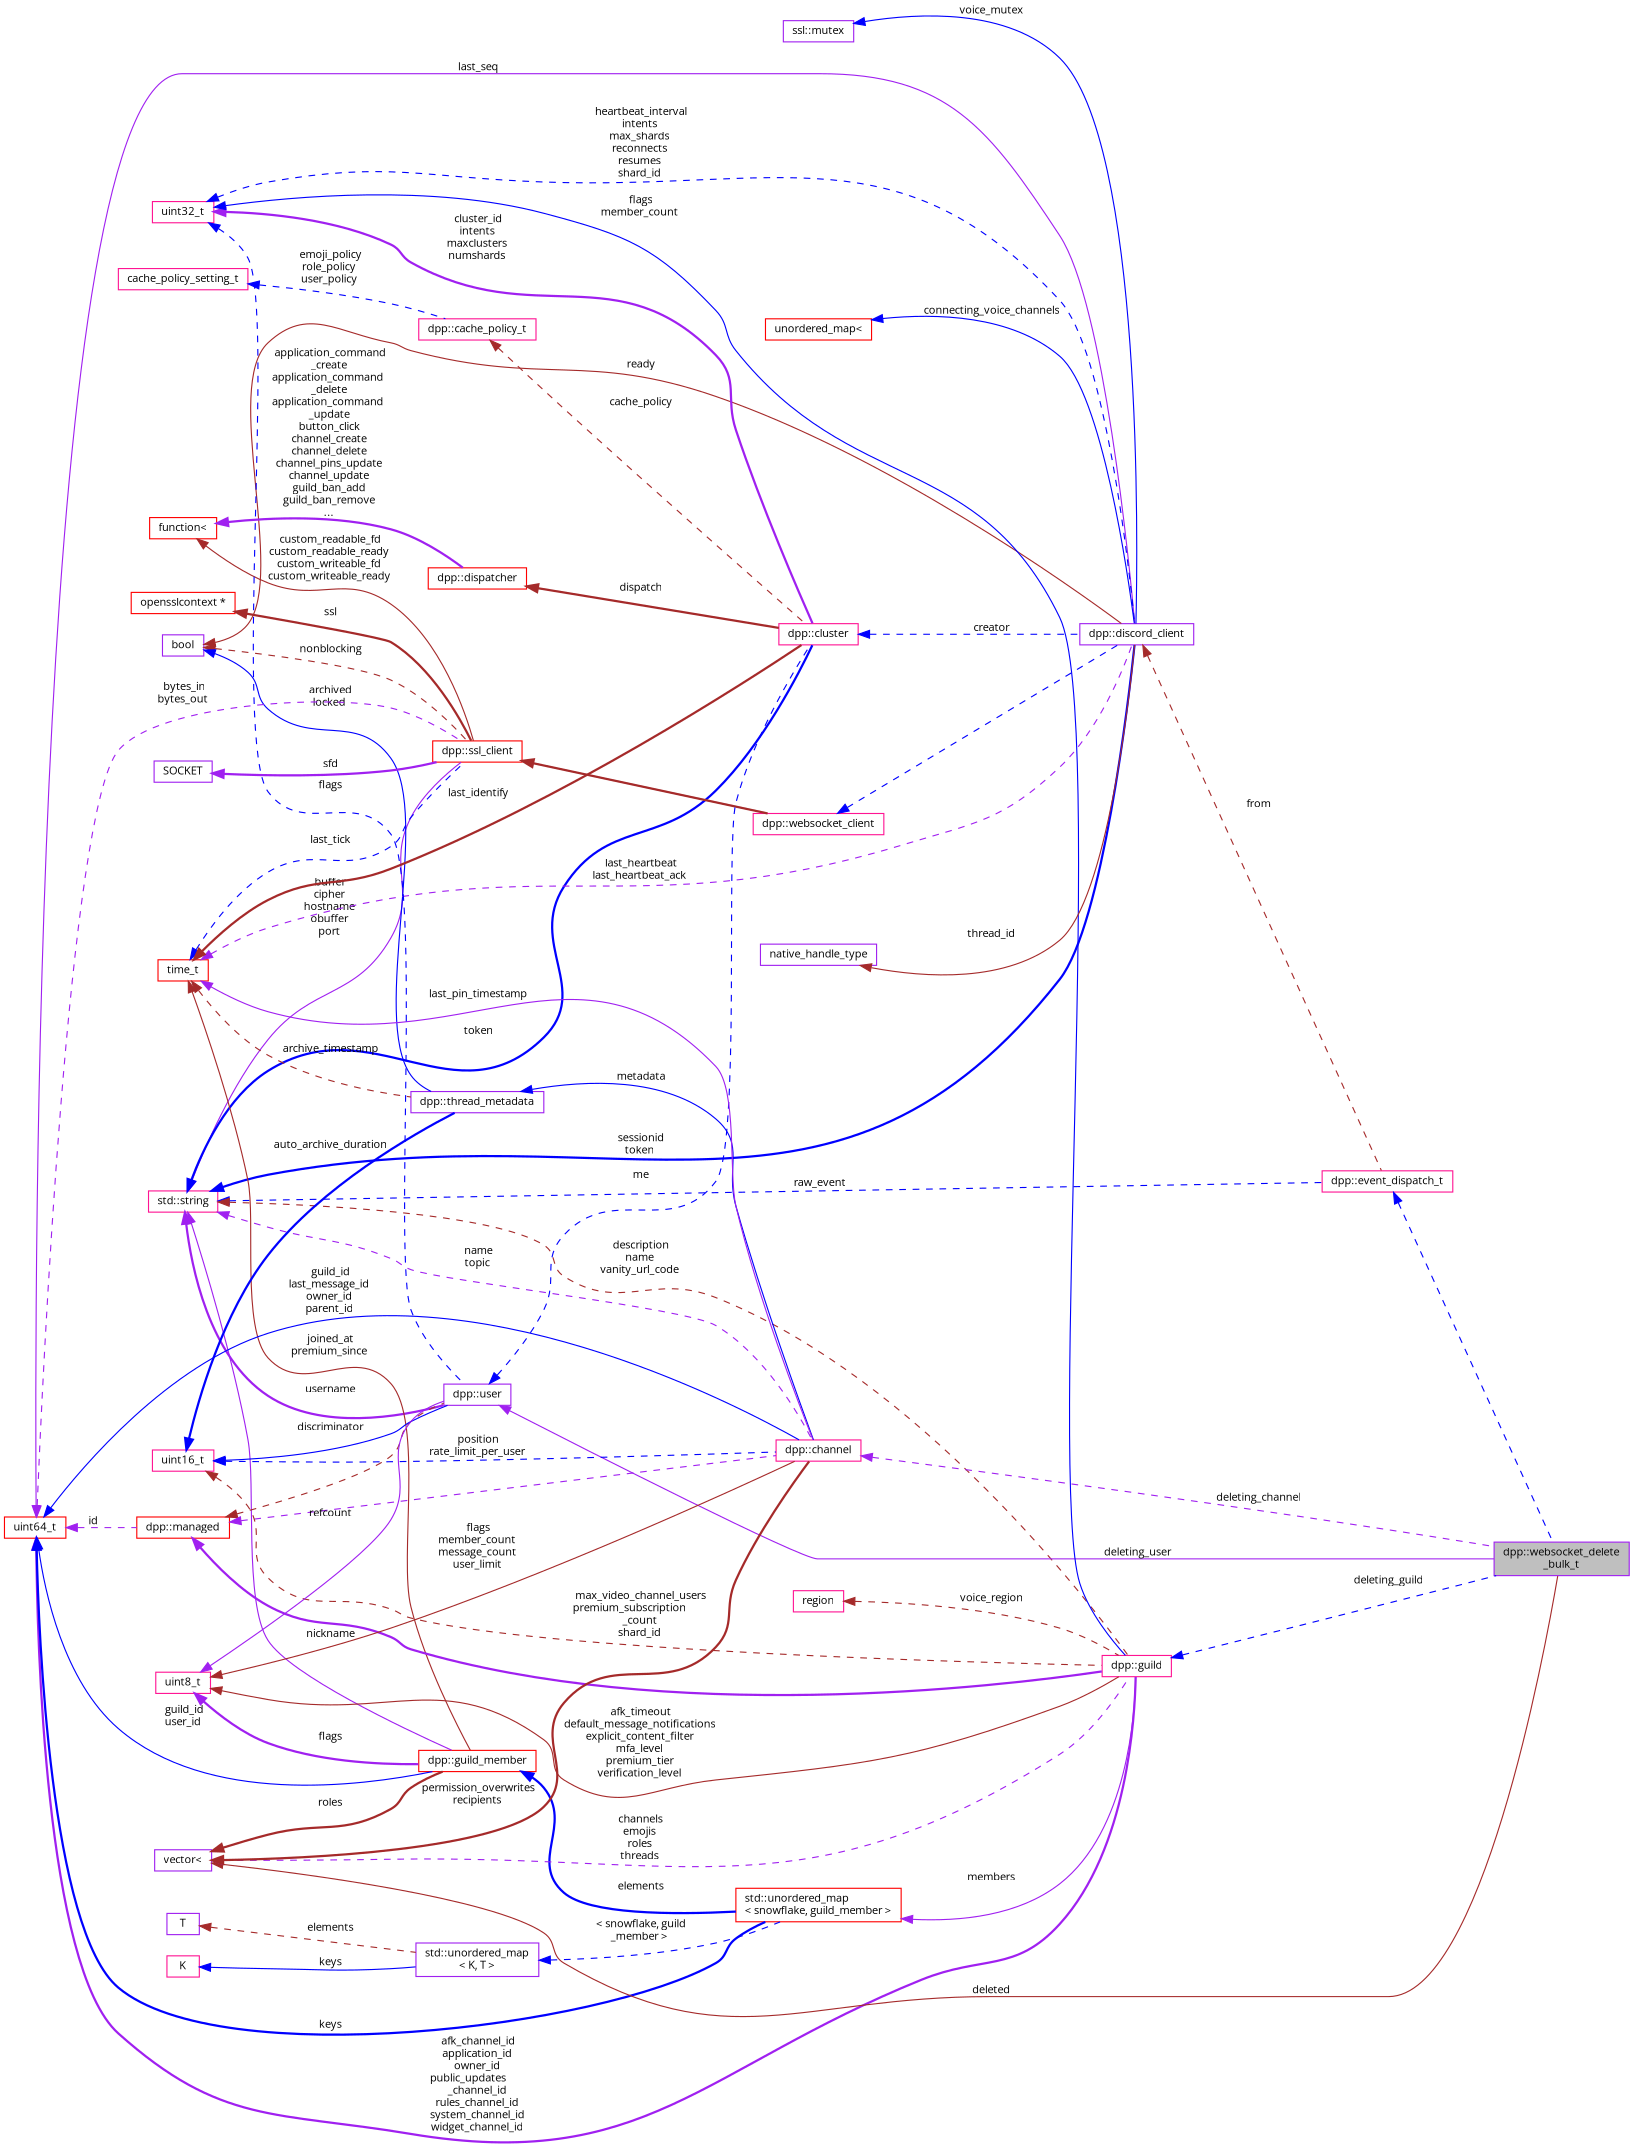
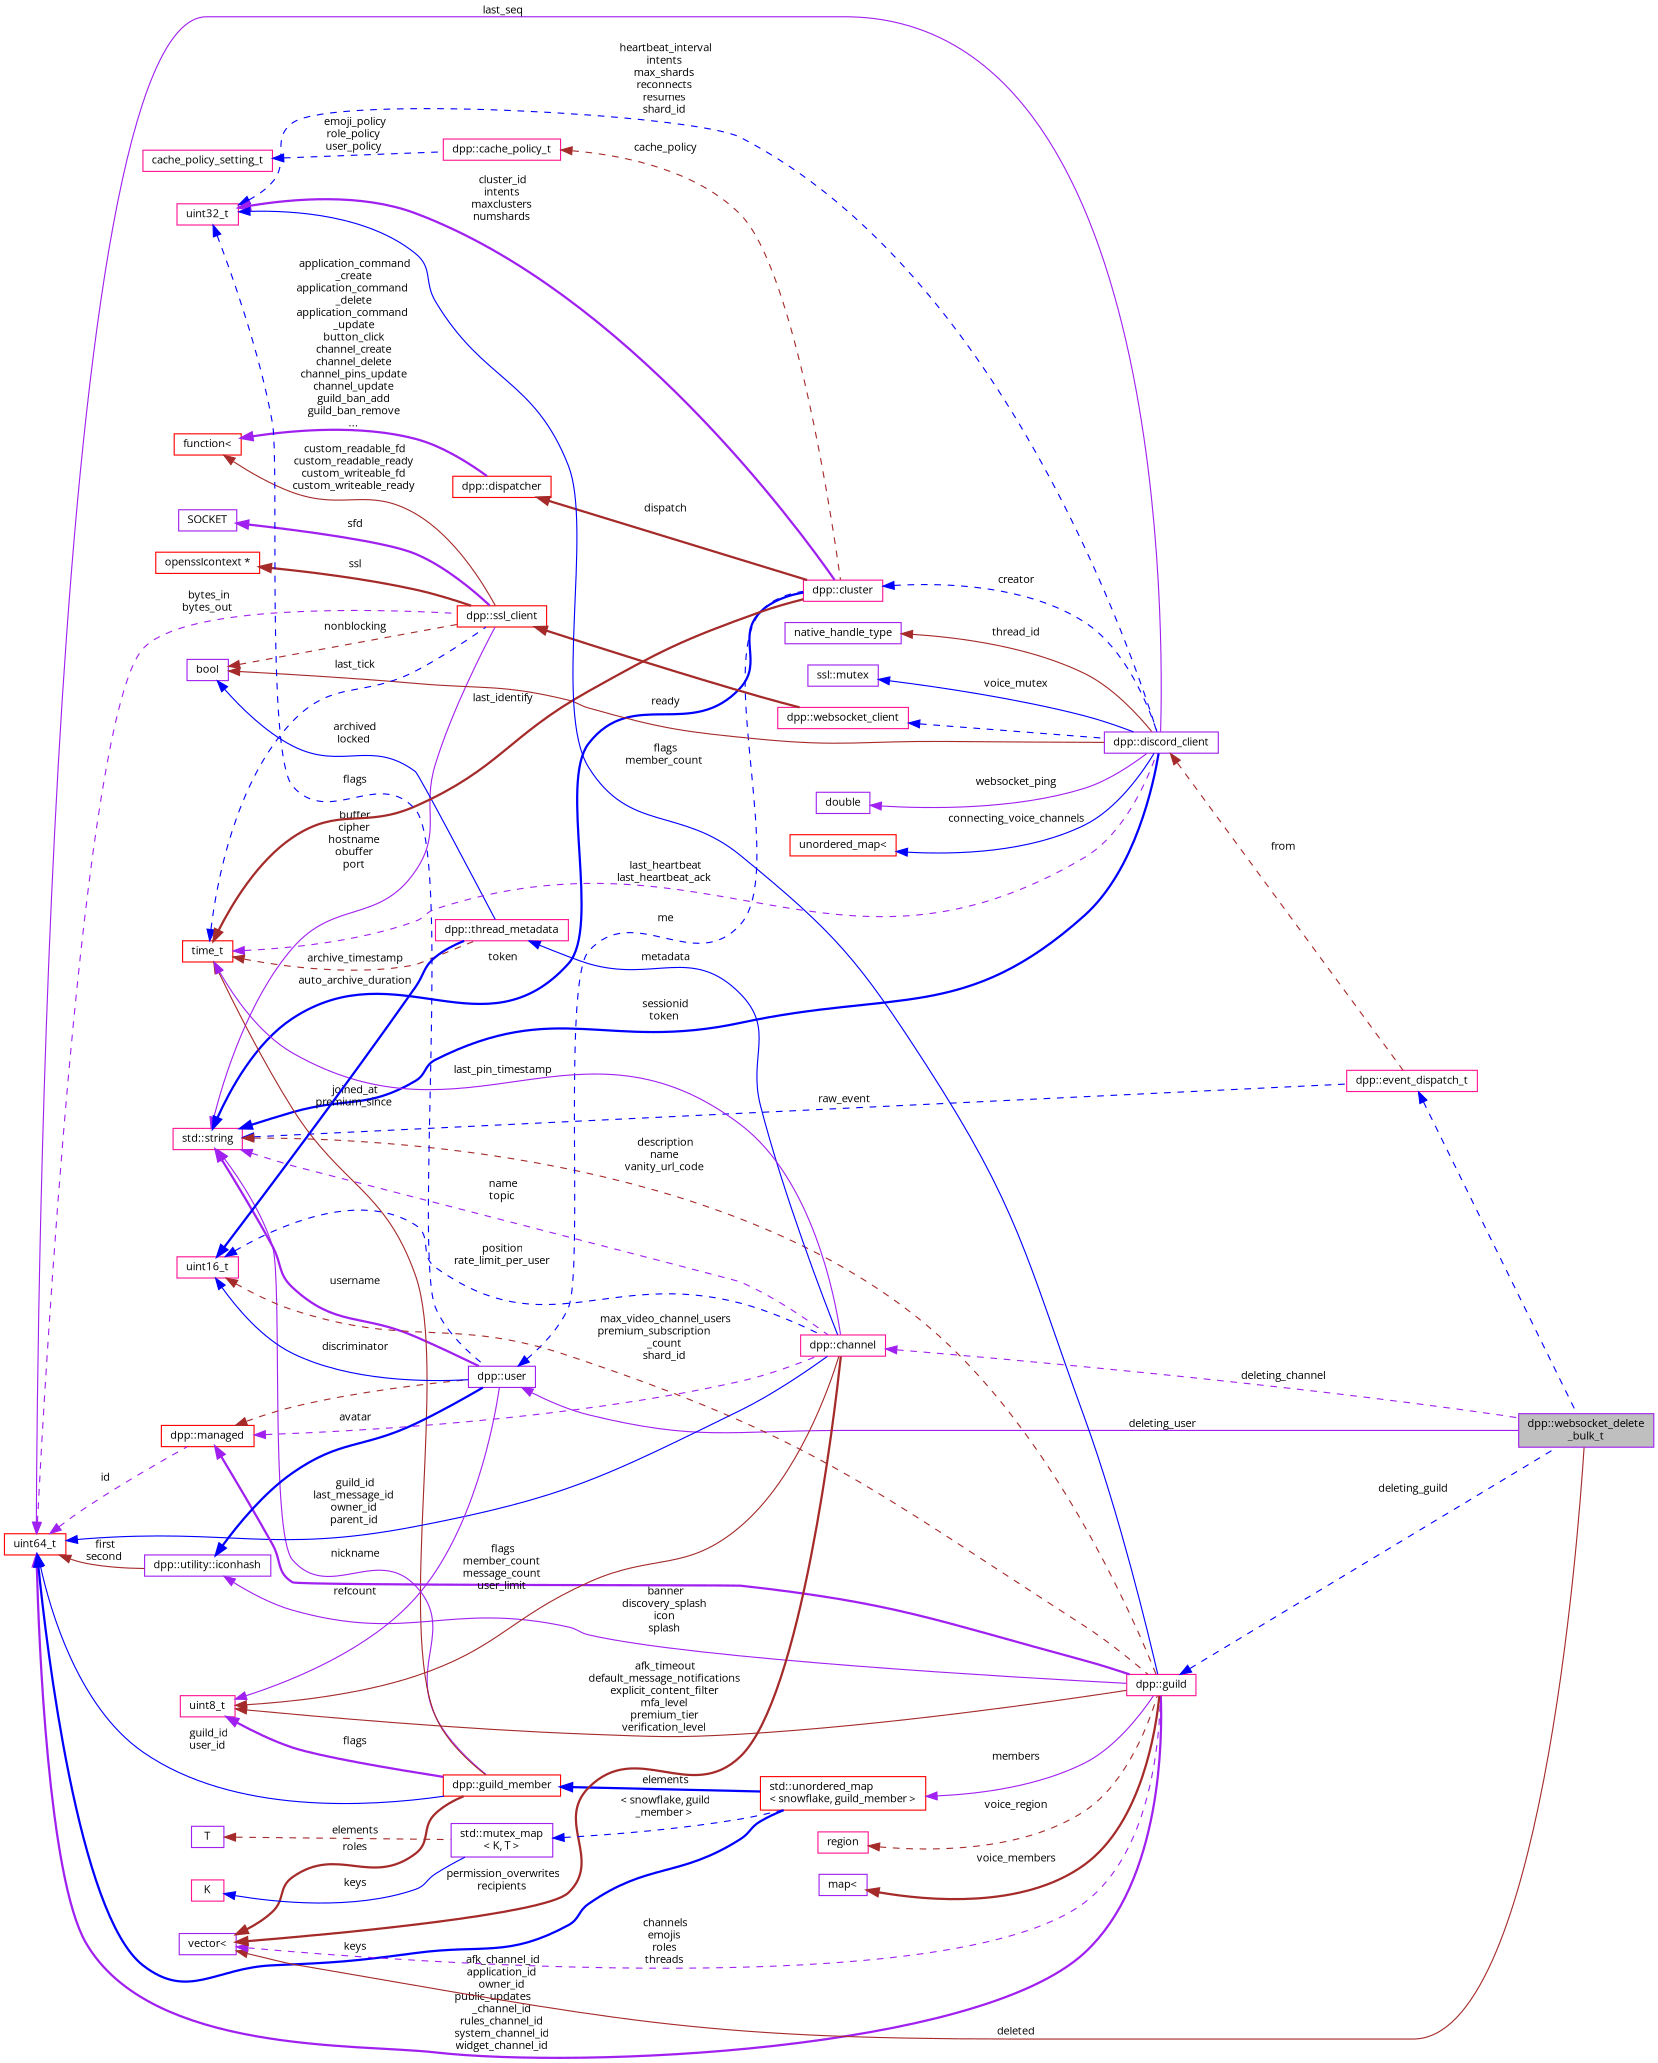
node "double": added
node "dpp::thread_metadata": color purple -> deeppink
node "dpp::utility::iconhash": added
node "map<": added
node "std::unordered_map < K, T >": label "std::unordered_map < K, T >" -> "std::mutex_map < K, T >"
